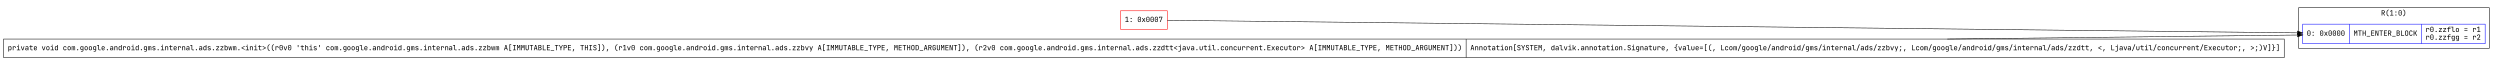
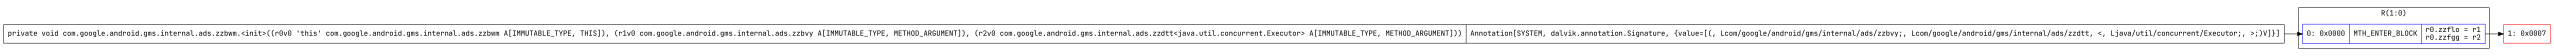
edge "1: 0x0007" -> "0: 0x0000": reversed
